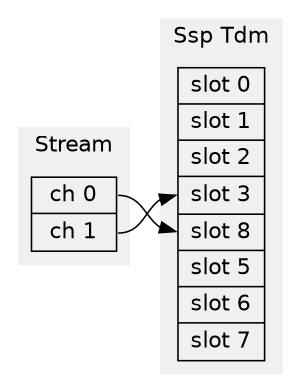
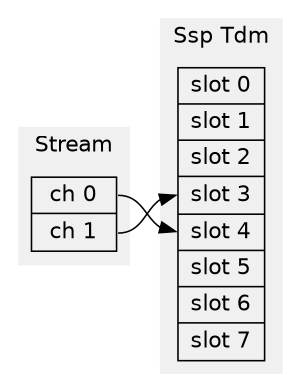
node "slot 0": text "slot 8" -> "slot 4"
